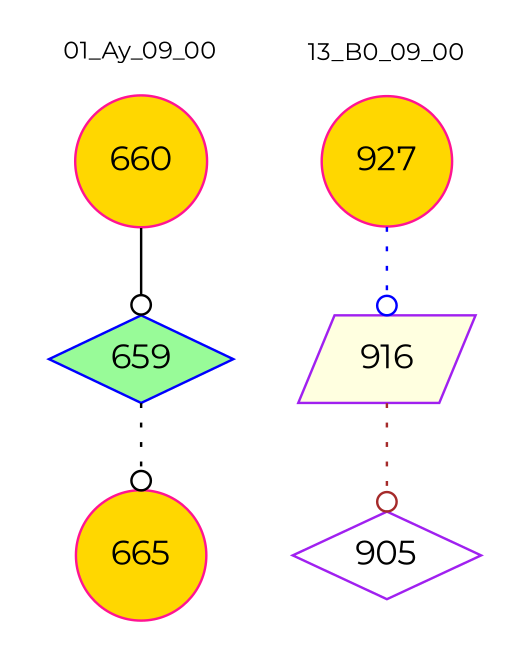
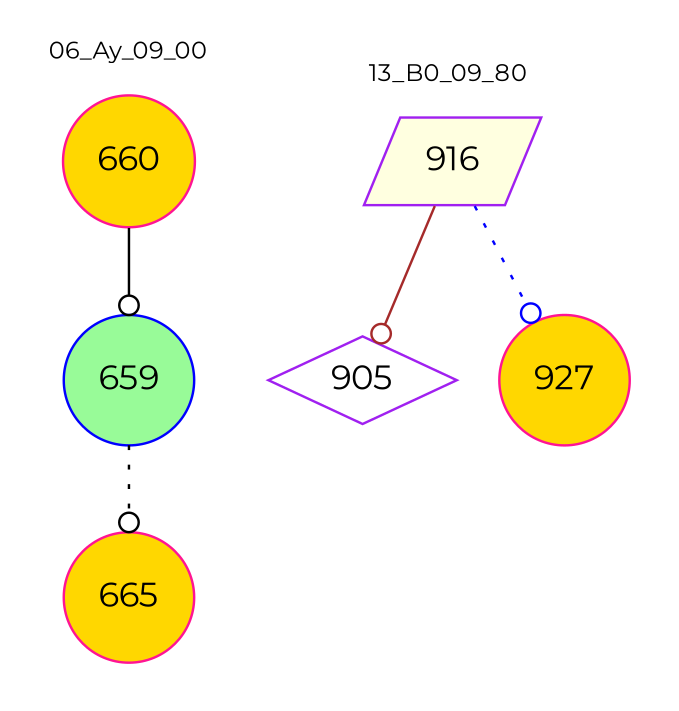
cluster "01_Ay_09_00": label "01_Ay_09_00" -> "06_Ay_09_00"
cluster "13_B0_09_00": label "13_B0_09_00" -> "13_B0_09_80"
edge "927" -> "916": reversed
node "659": shape diamond -> circle
edge "916" -> "905": style dotted -> solid
